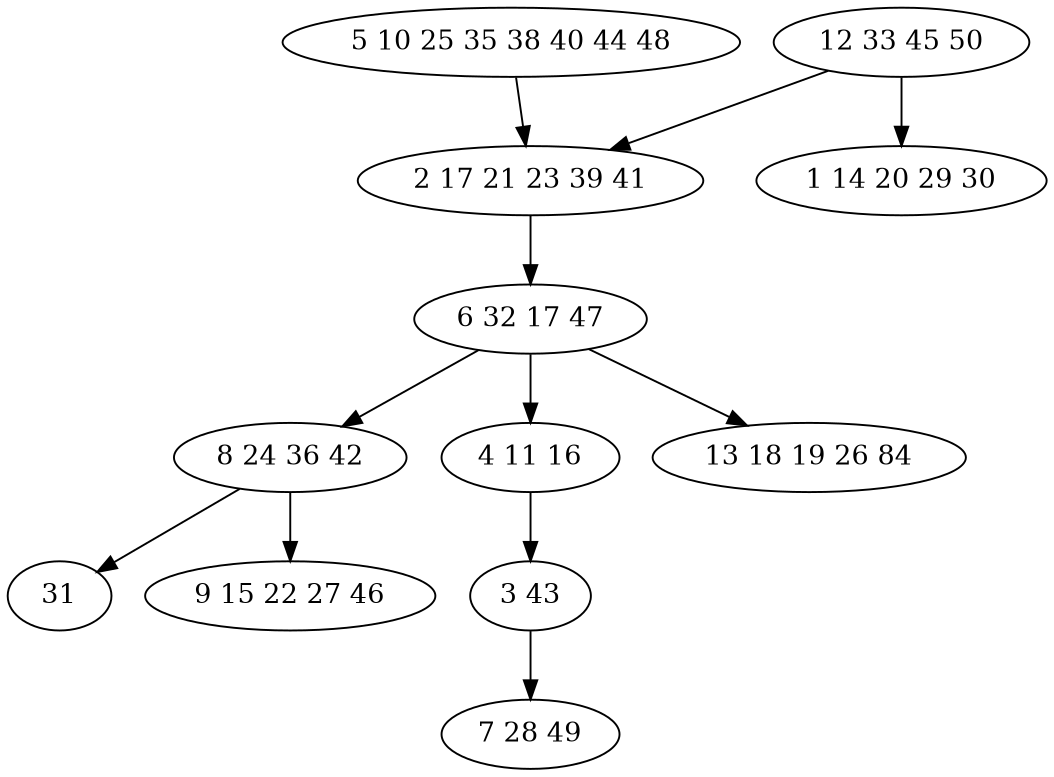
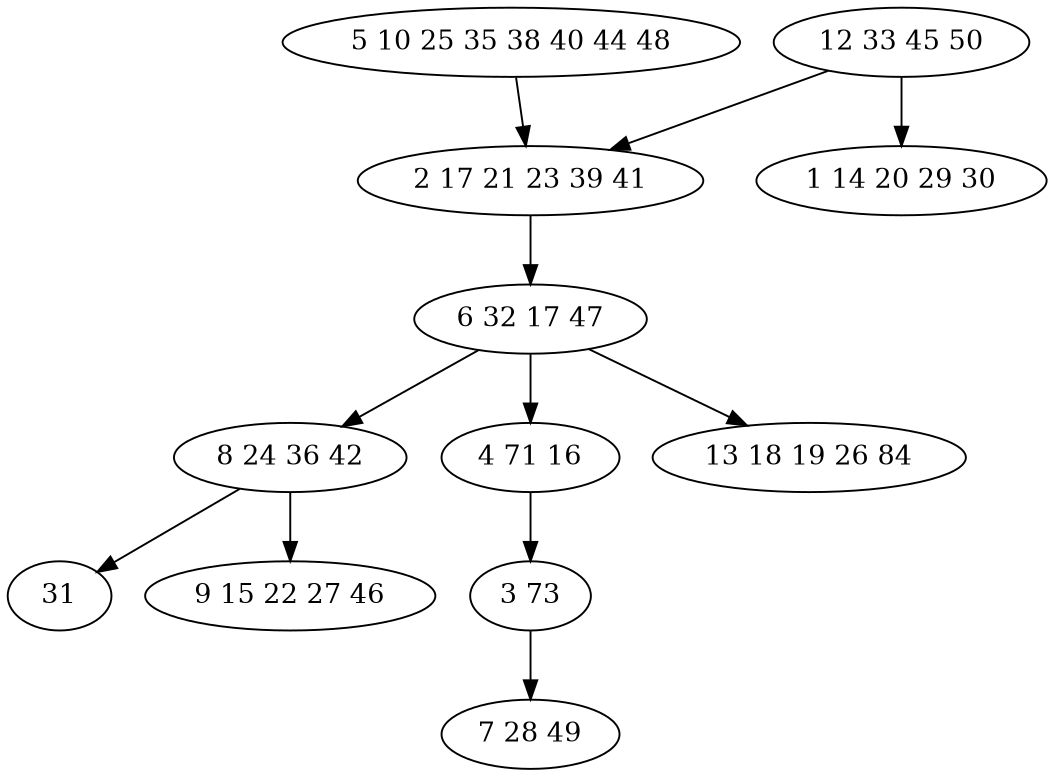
node "4 11 16": label "4 11 16" -> "4 71 16"
node "3 43": label "3 43" -> "3 73"
